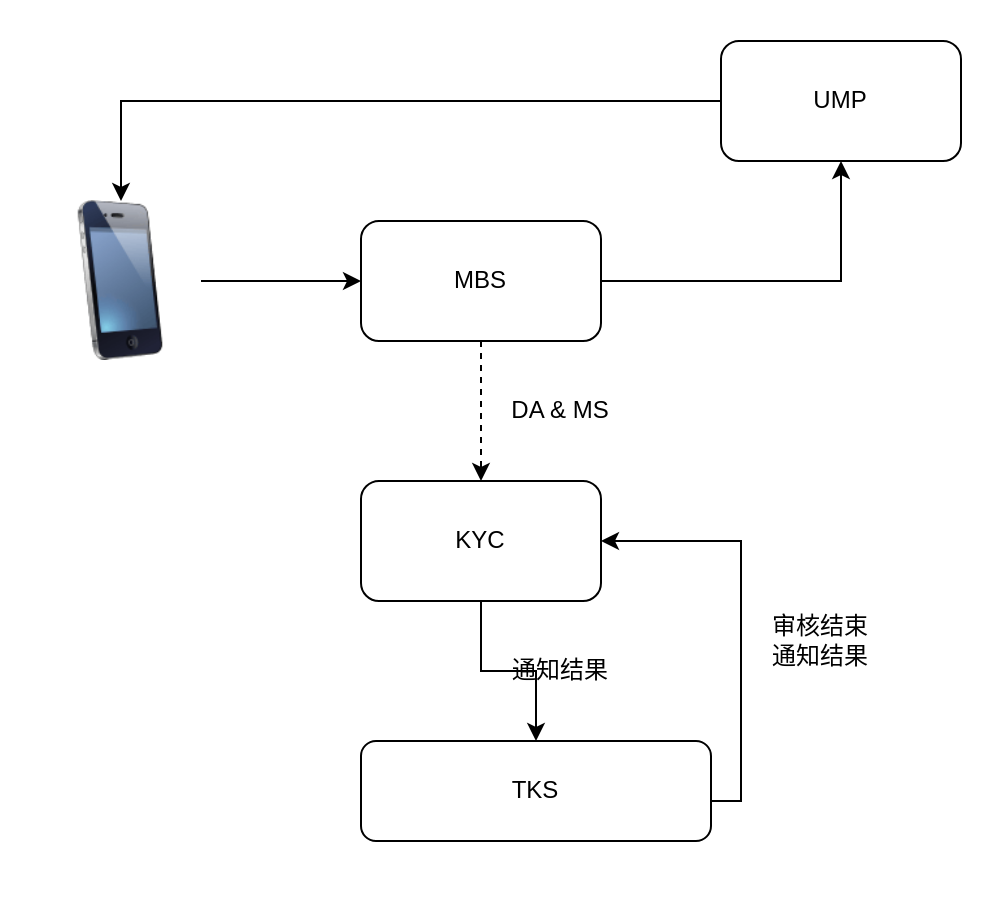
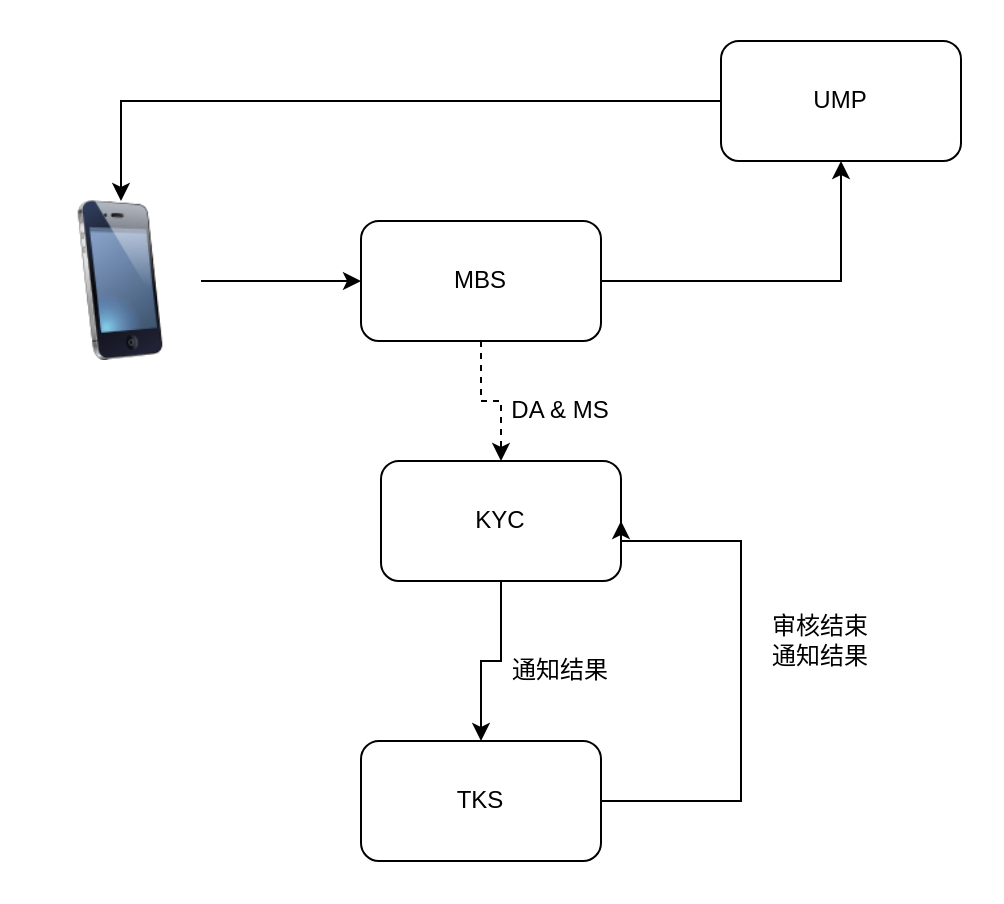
node "KYC": moved (481, 541) -> (501, 521)
node "TKS": size 350x100 -> 240x120
